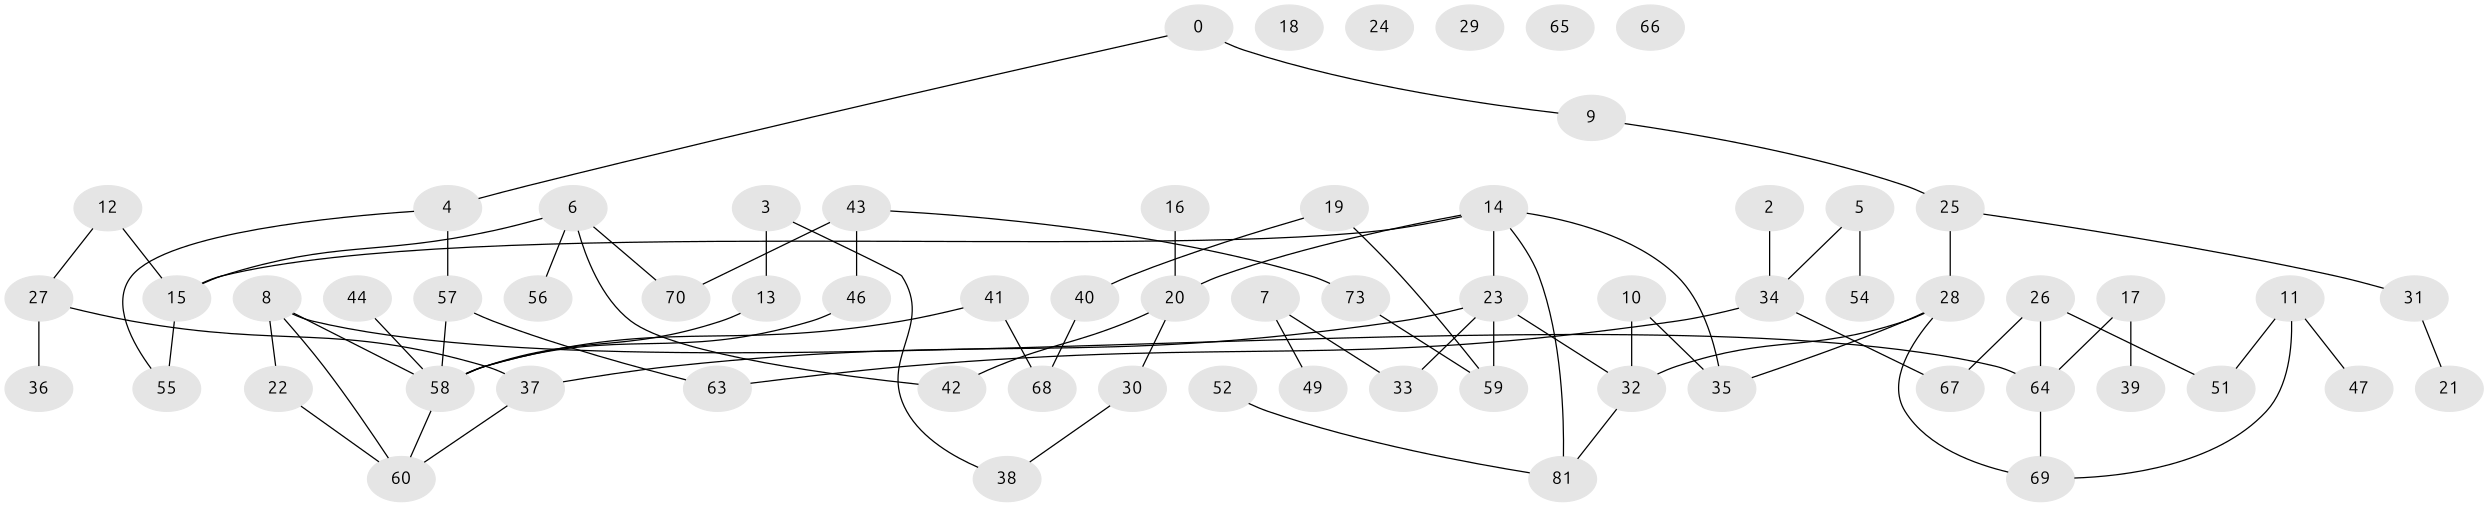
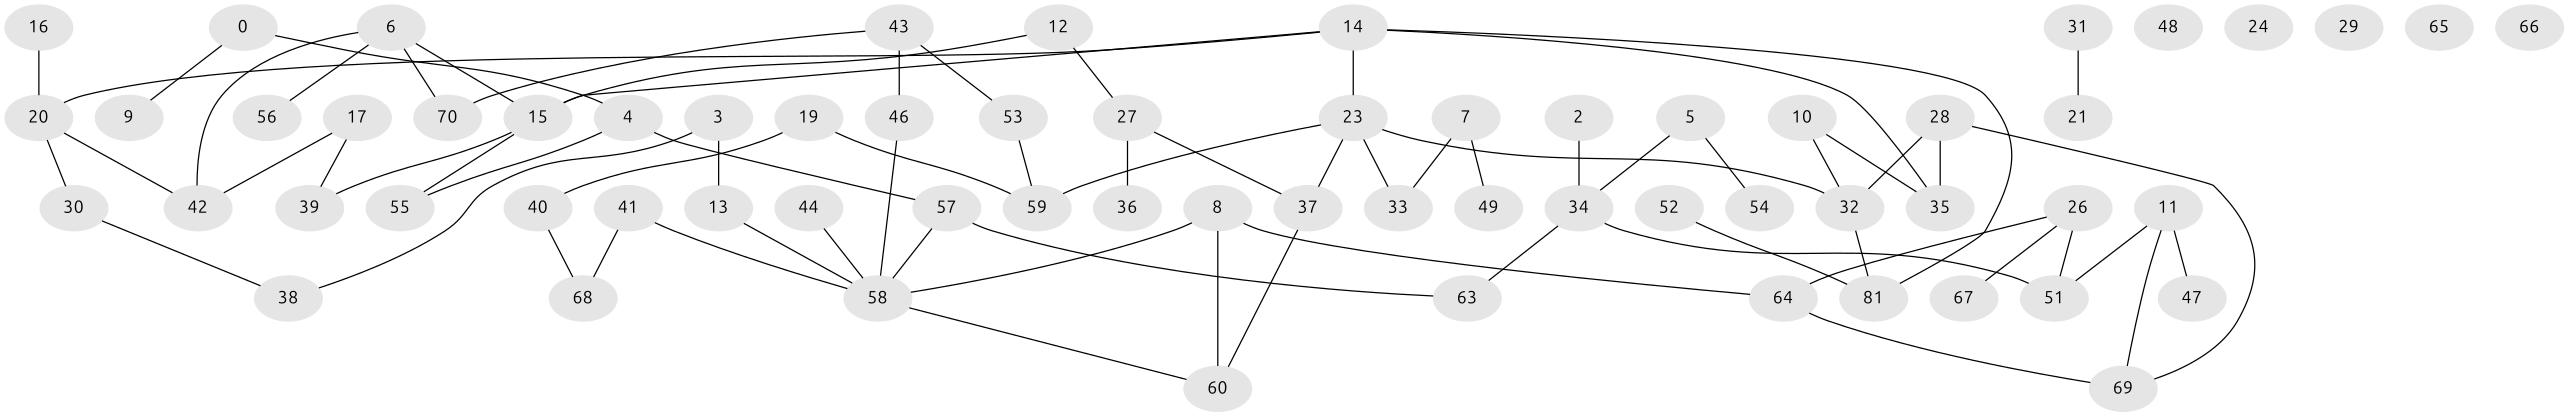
node "18": label "18" -> "48"
edge "15" -- "39": added
node "25": removed
node "73": label "73" -> "53"
edge "34" -- "67": now "34" -- "51"
edge "17" -- "64": now "17" -- "42"
node "22": removed
